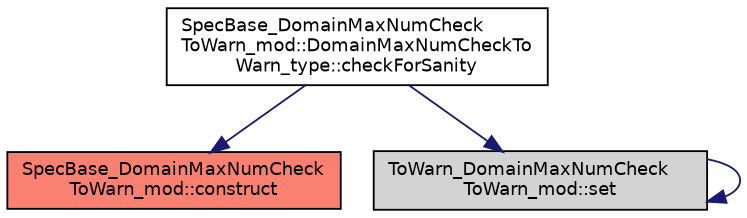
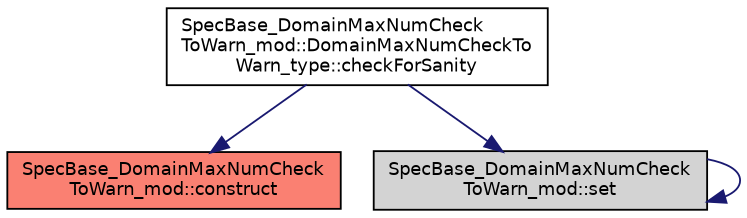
node "ToWarn_DomainMaxNumCheck ToWarn_mod::set": label "ToWarn_DomainMaxNumCheck ToWarn_mod::set" -> "SpecBase_DomainMaxNumCheck ToWarn_mod::set"
